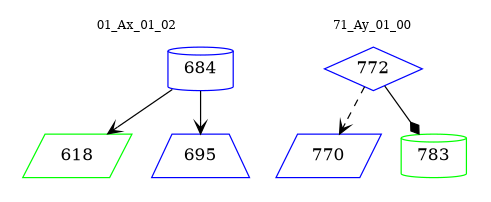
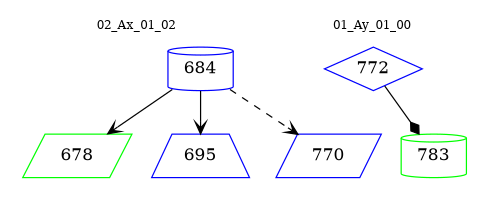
cluster "01_Ax_01_02": label "01_Ax_01_02" -> "02_Ax_01_02"
cluster "71_Ay_01_00": label "71_Ay_01_00" -> "01_Ay_01_00"
edge "772" -> "770": now "684" -> "770"
node "618": label "618" -> "678"
